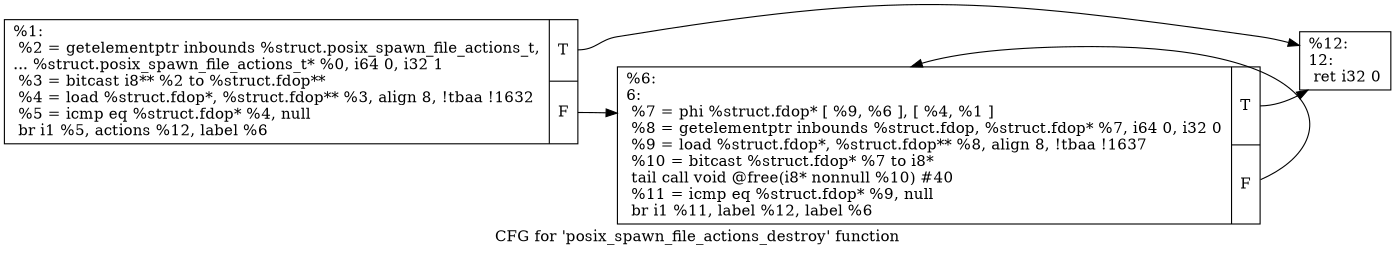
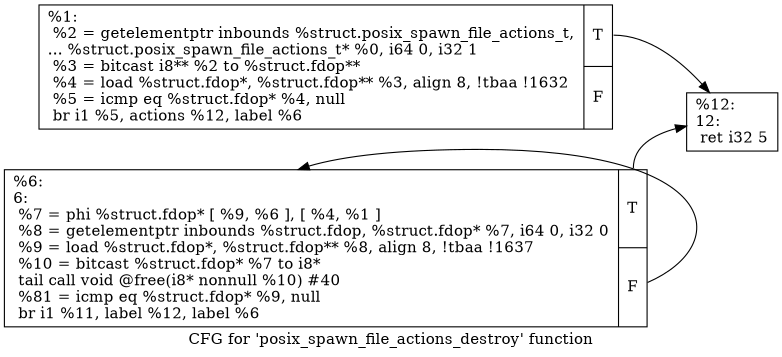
node "%12:": text "ret i32 0" -> "ret i32 5"
edge "%1:" -> "%6:": removed
node "%6:": text "%11 = icmp eq %struct.fdop* %9, null" -> "%81 = icmp eq %struct.fdop* %9, null"
